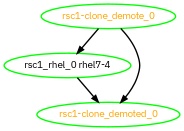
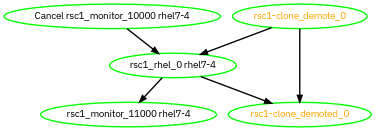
node "Cancel rsc1_monitor_10000 rhel7-4": added
node "rsc1_monitor_11000 rhel7-4": added
